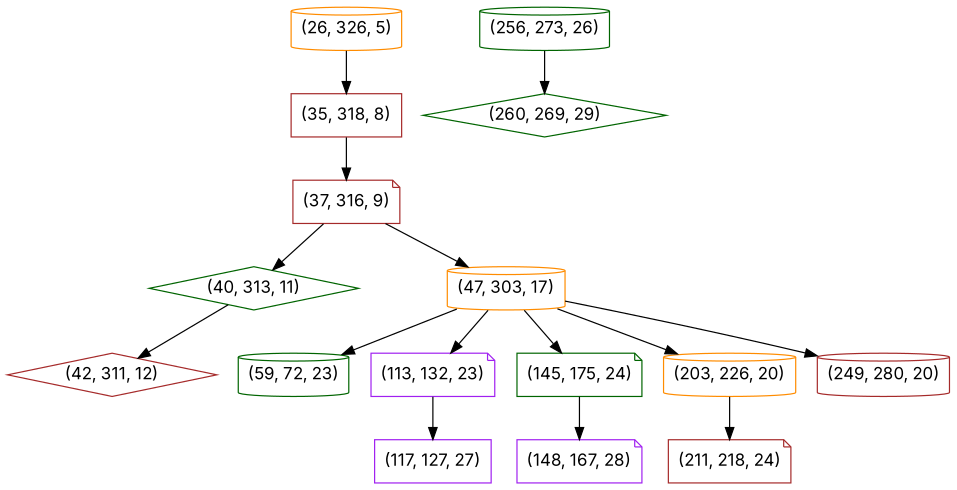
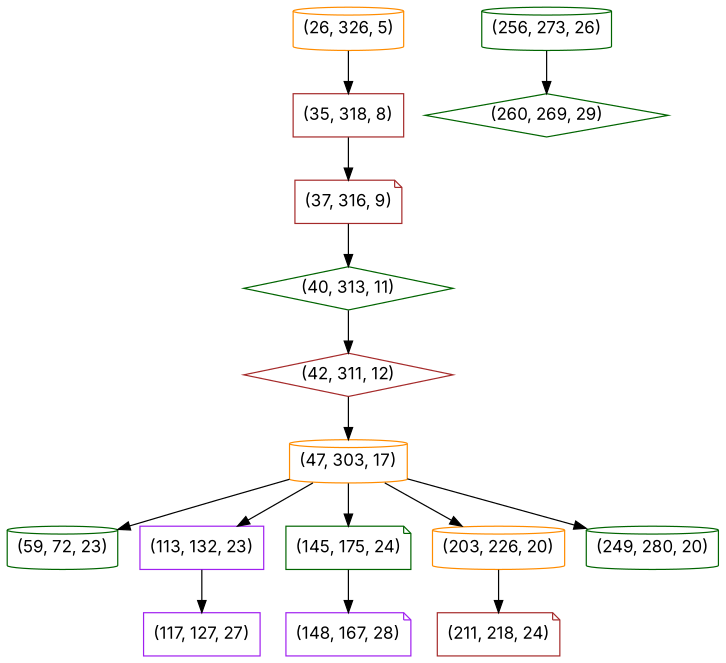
edge "(37, 316, 9)" -> "(47, 303, 17)": now "(42, 311, 12)" -> "(47, 303, 17)"
node "(113, 132, 23)": shape note -> box
node "(249, 280, 20)": color brown -> darkgreen
